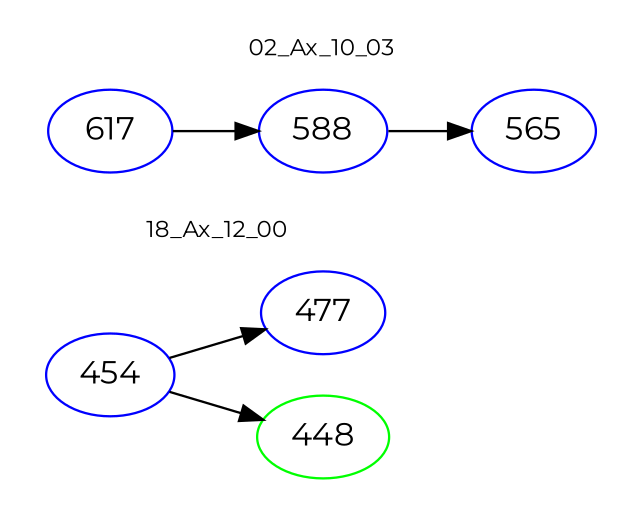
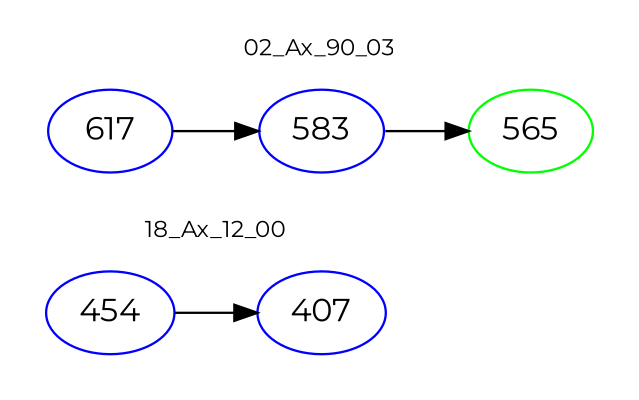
cluster "02_Ax_10_03": label "02_Ax_10_03" -> "02_Ax_90_03"
node "588": label "588" -> "583"
node "565": color blue -> green
node "477": label "477" -> "407"
node "448": removed
